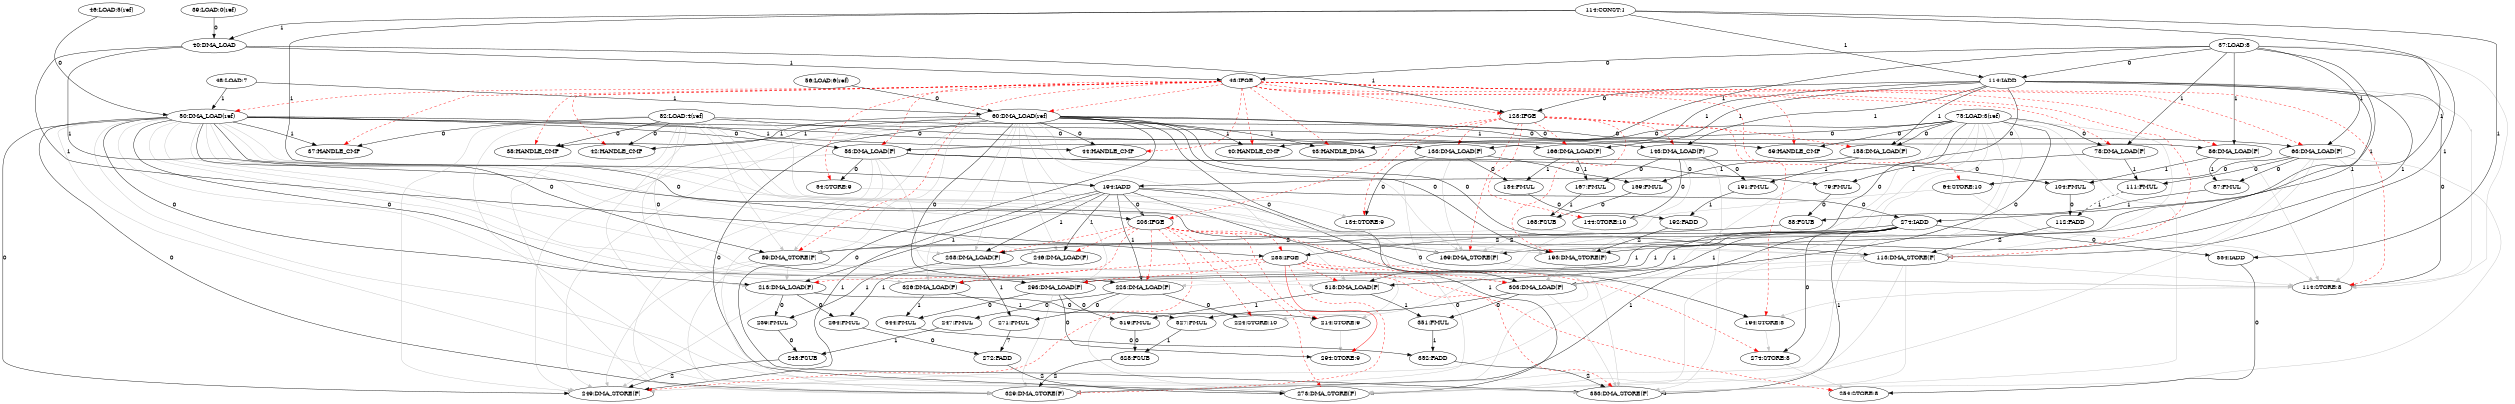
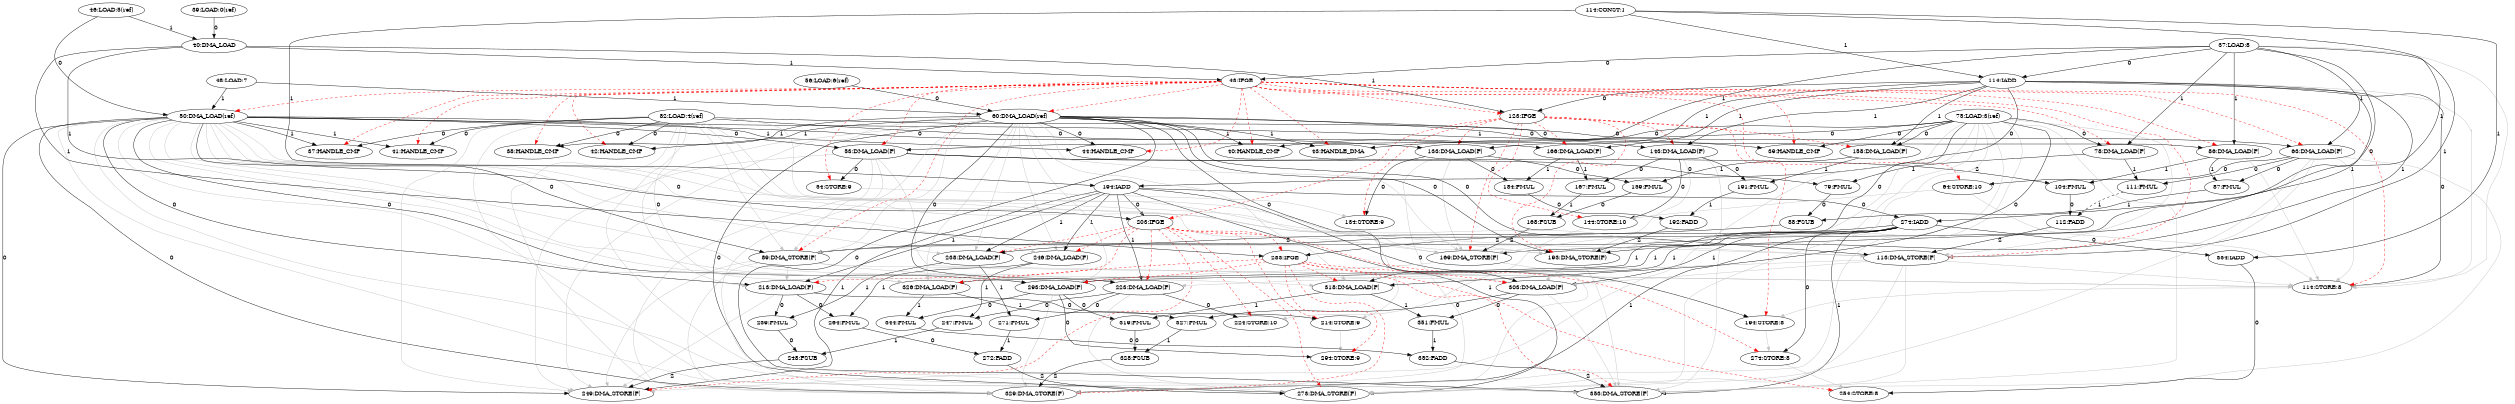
edge "114:CONST:1" -> "40:DMA_LOAD": now "46:LOAD:5(ref)" -> "40:DMA_LOAD"
node "41:HANDLE_CMP": added
edge "37:LOAD:8" -> "89:DMA_STORE(F)": label "1" -> "0"
edge "53:DMA_LOAD(F)" -> "104:FMUL": label "0" -> "2"
edge "50:DMA_LOAD(ref)" -> "169:DMA_STORE(F)": color black -> gray
edge "168:FSUB" -> "169:DMA_STORE(F)": color gray -> black
edge "246:DMA_LOAD(F)" -> "247:FMUL": added, label "1"
edge "283:IFGE" -> "294:STORE:9": style solid -> dashed
edge "271:FMUL" -> "272:FADD": label "7" -> "1"
